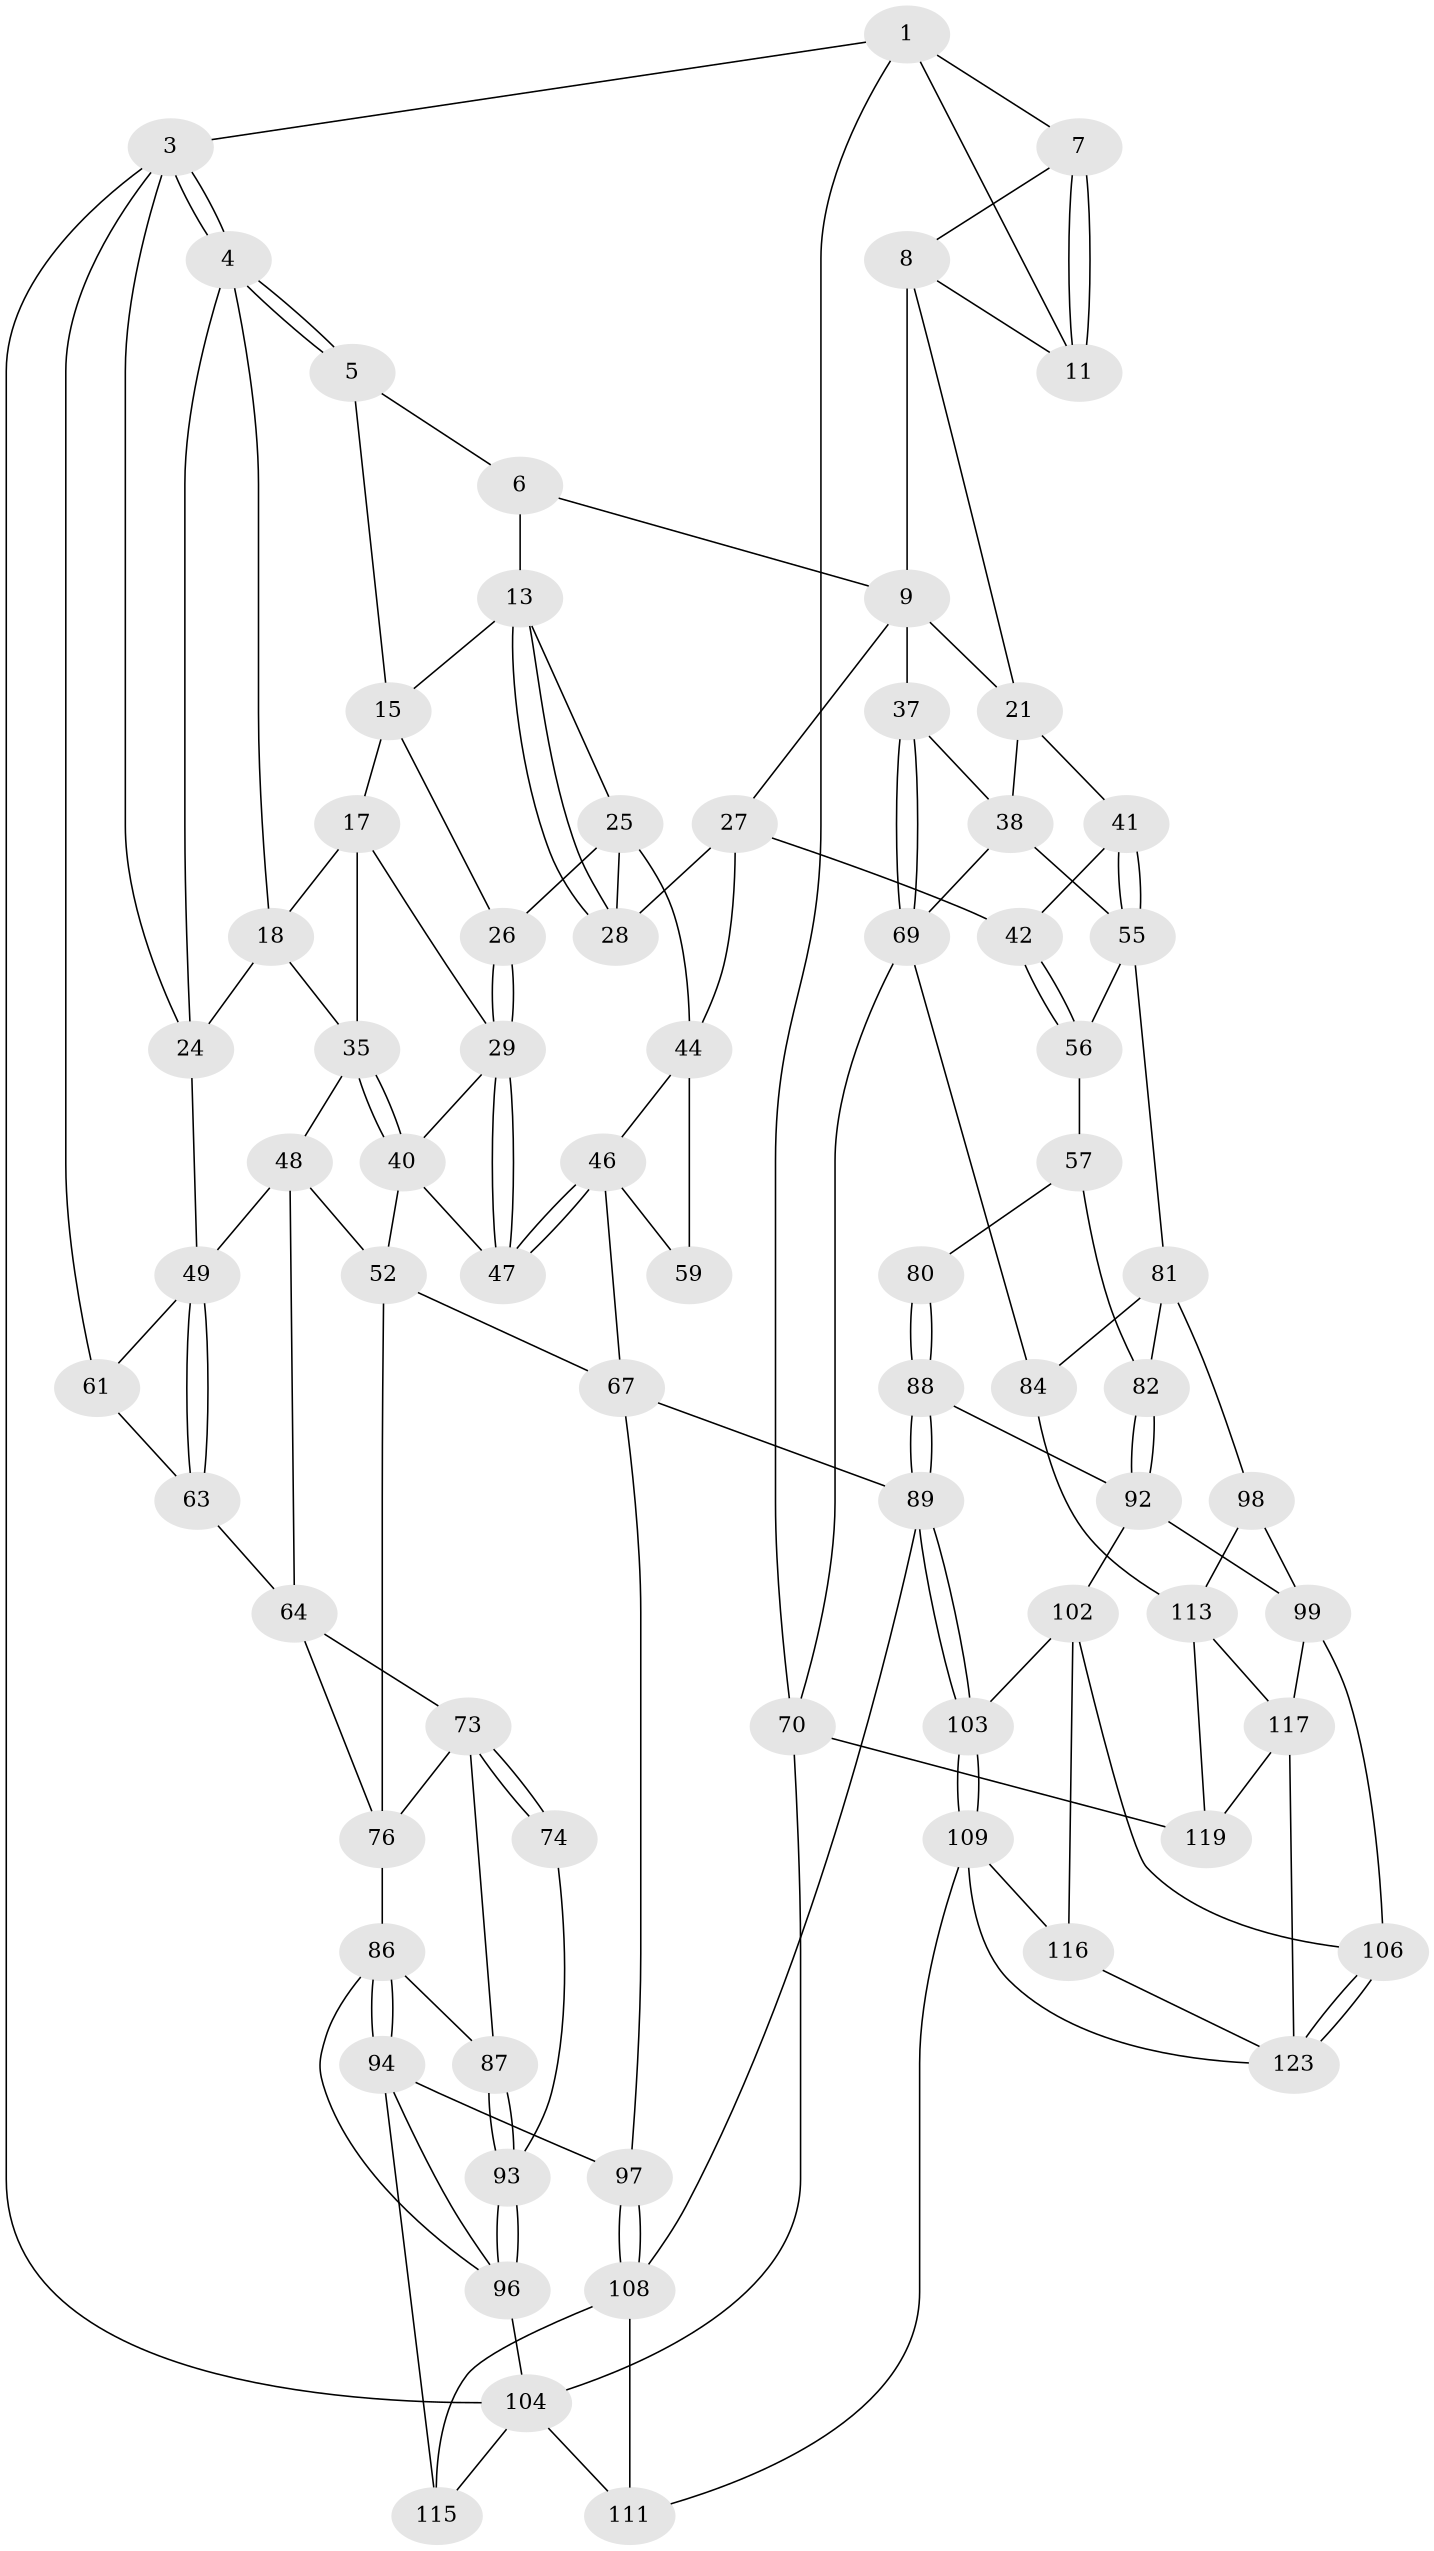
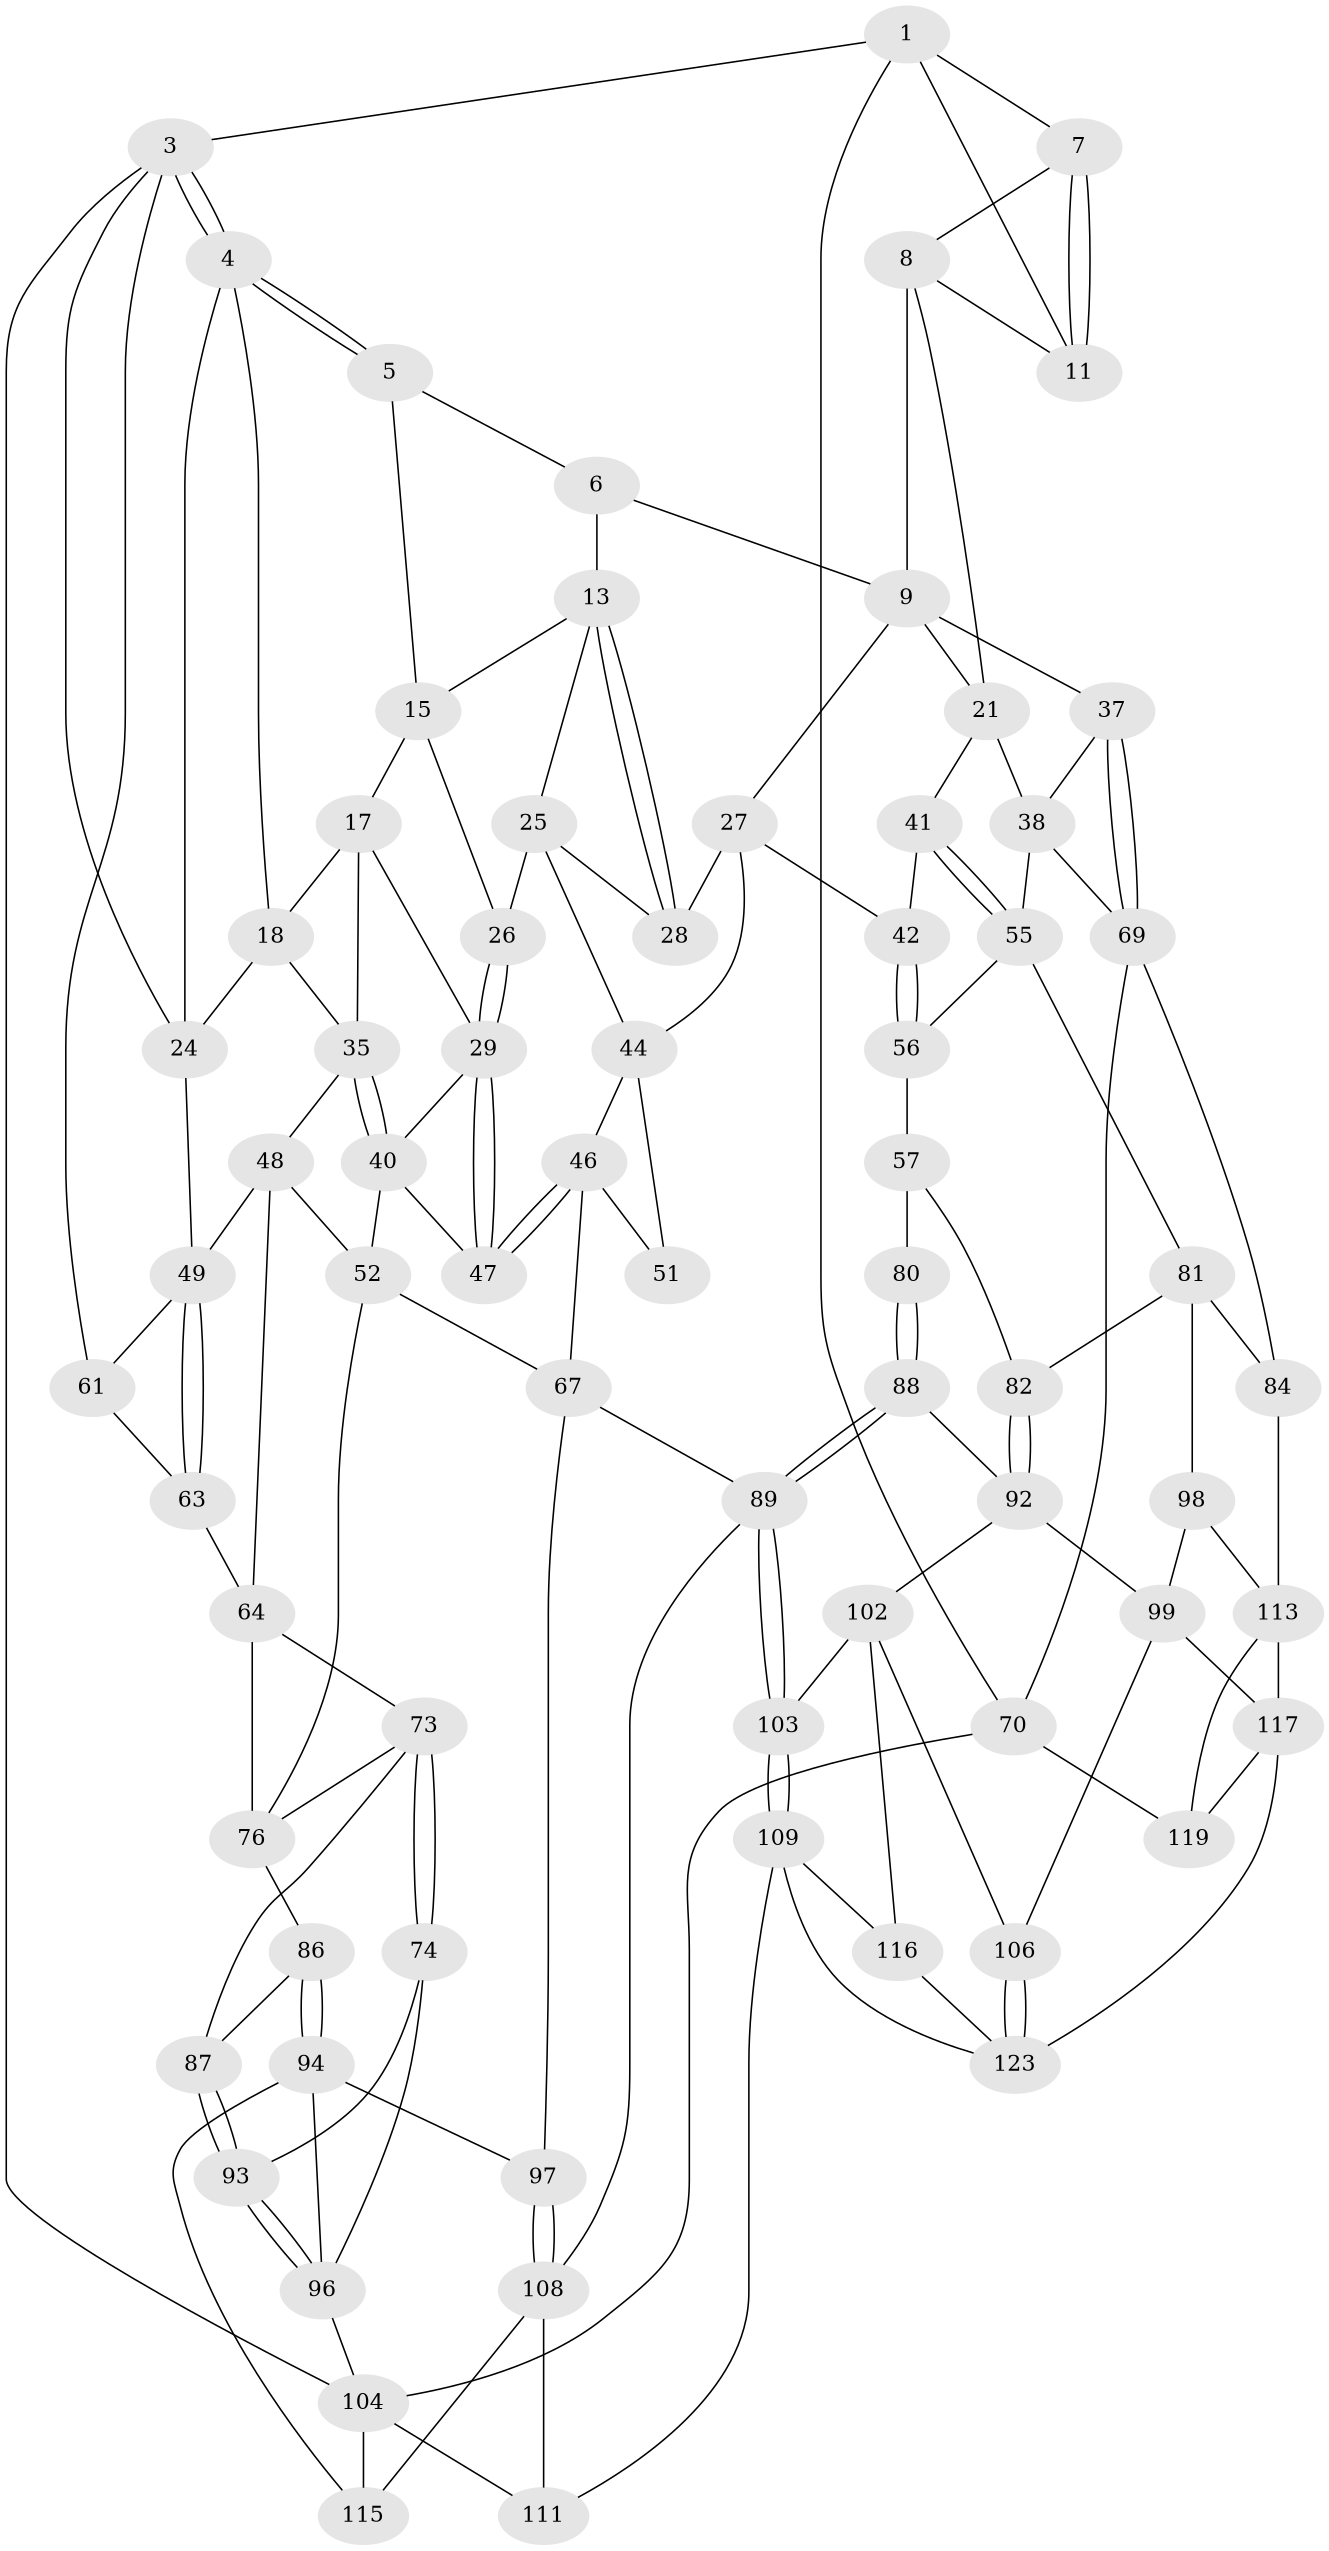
node "59": label "59" -> "51"
edge "86" -- "96": now "74" -- "96"
